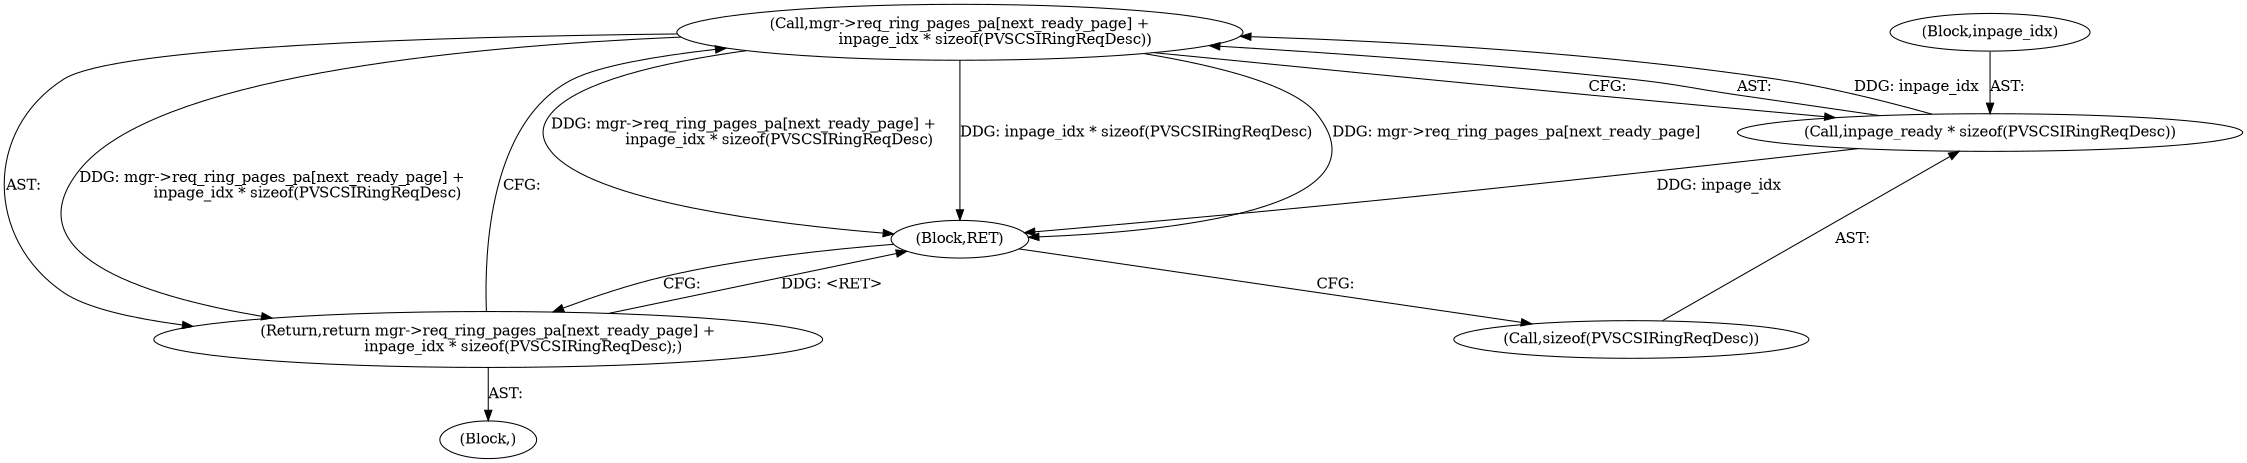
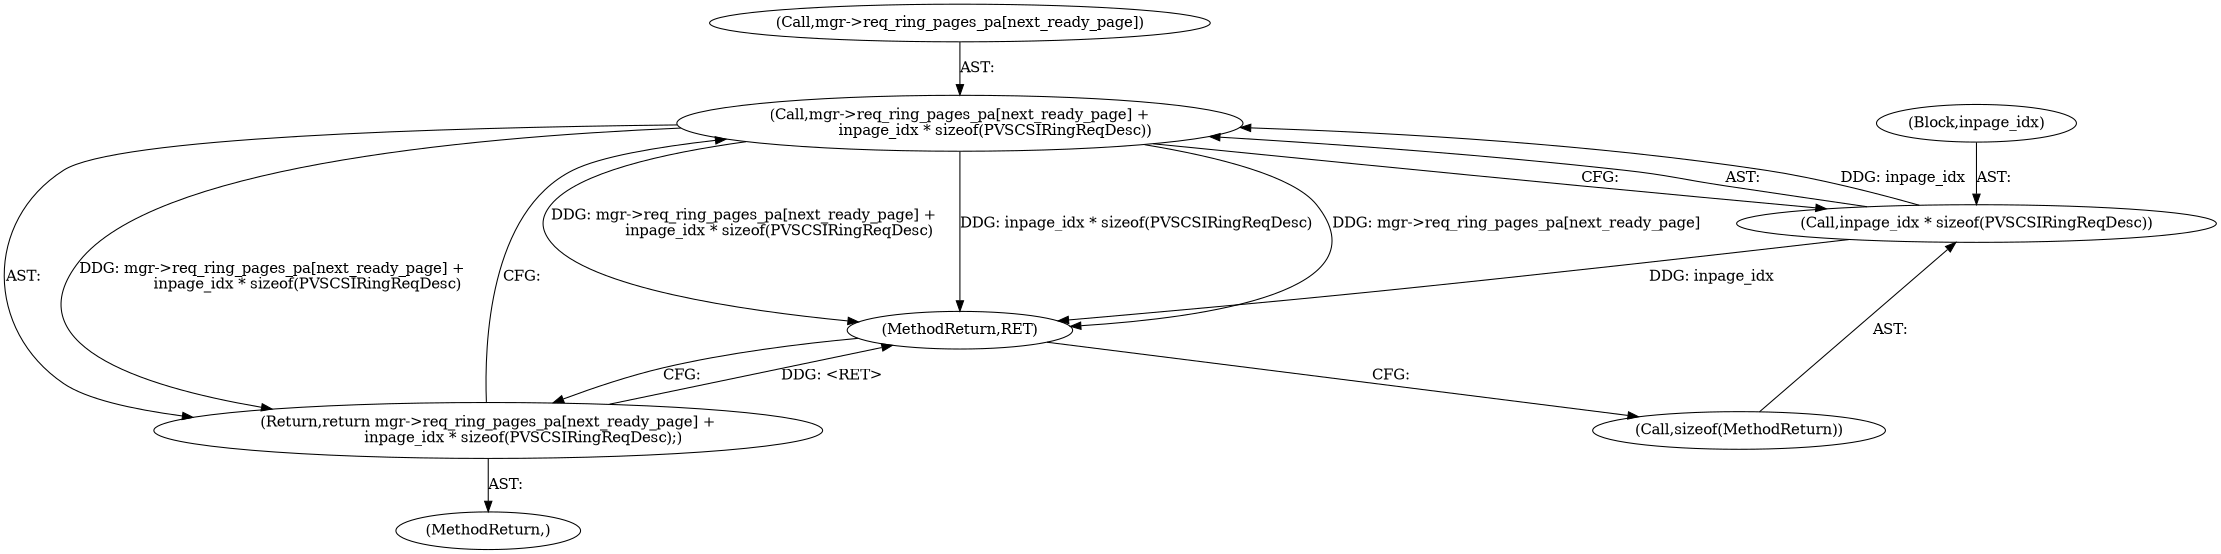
node "(Call,mgr->req_ring_pages_pa[next_ready_page])": added
node "(Call,inpage_ready * sizeof(PVSCSIRingReqDesc))": label "(Call,inpage_ready * sizeof(PVSCSIRingReqDesc))" -> "(Call,inpage_idx * sizeof(PVSCSIRingReqDesc))"
node "(Block,RET)": label "(Block,RET)" -> "(MethodReturn,RET)"
node "(Call,sizeof(PVSCSIRingReqDesc))": label "(Call,sizeof(PVSCSIRingReqDesc))" -> "(Call,sizeof(MethodReturn))"
node "(Block,)": label "(Block,)" -> "(MethodReturn,)"
